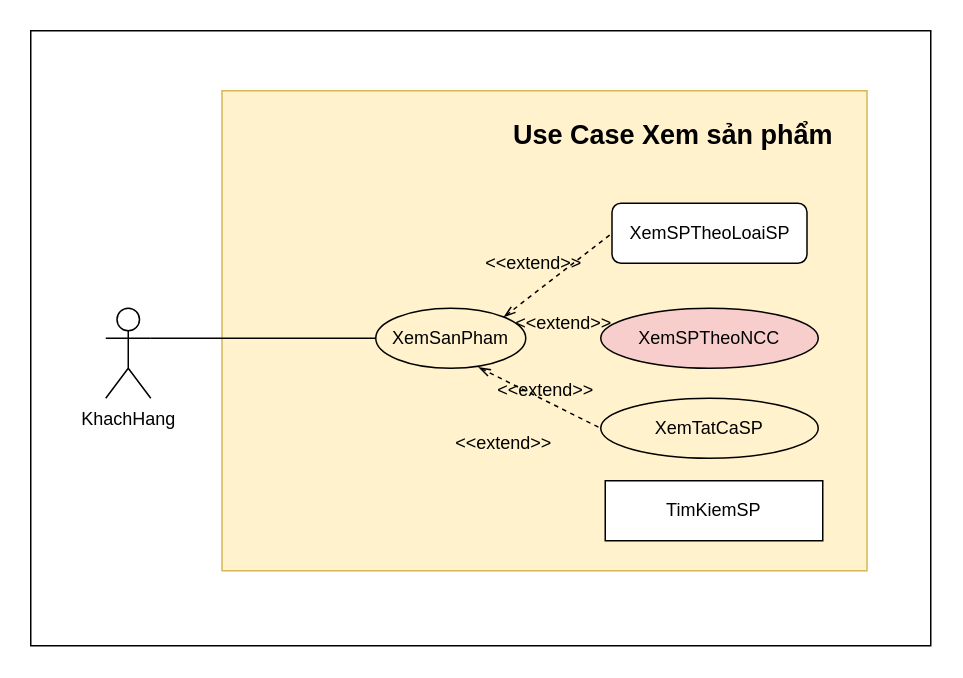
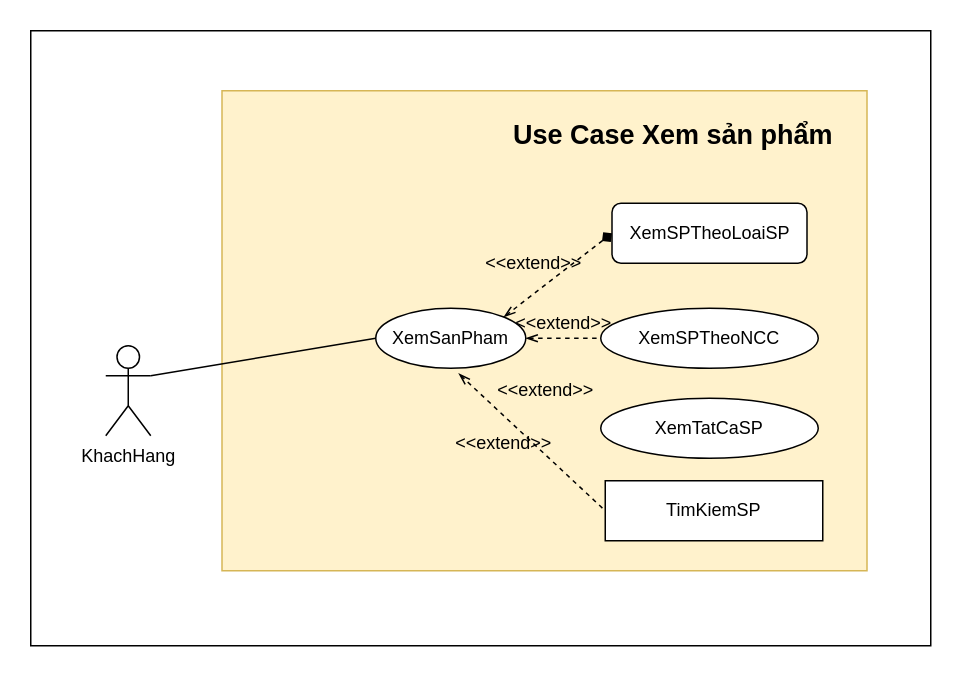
edge "XemSPTheoLoaiSP" -> "XemSanPham": arrowhead none -> diamond
node "XemSanPham": fillcolor #fff2cc -> #ffffff
edge "XemSPTheoNCC" -> "XemSanPham": added
node "XemSPTheoNCC": fillcolor #f8cecc -> #ffffff
node "KhachHang": moved (128, 353) -> (128, 391)
edge "XemTatCaSP" -> "XemSanPham": removed
node "XemTatCaSP": fillcolor #fff2cc -> #ffffff
edge "TimKiemSP" -> "XemSanPham": added
